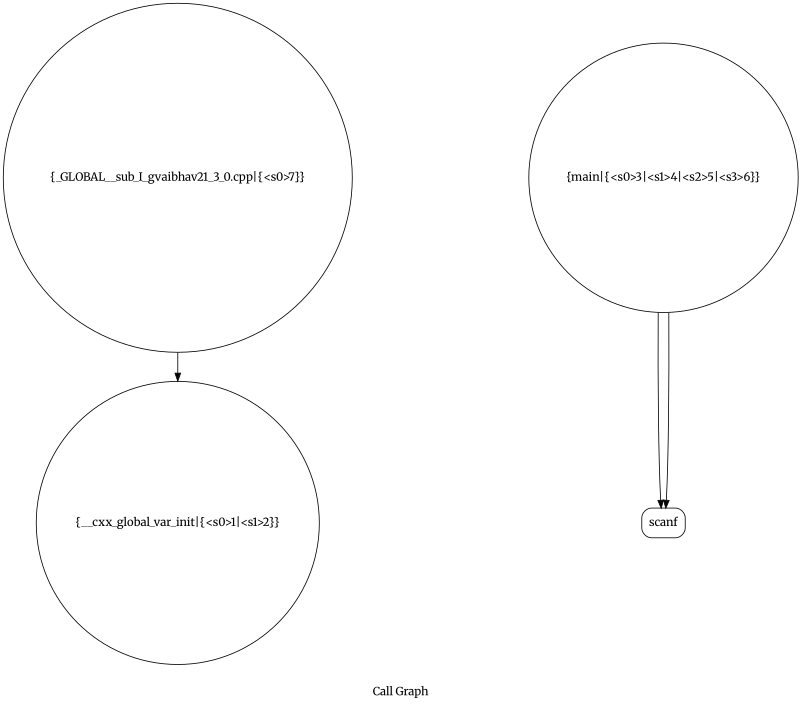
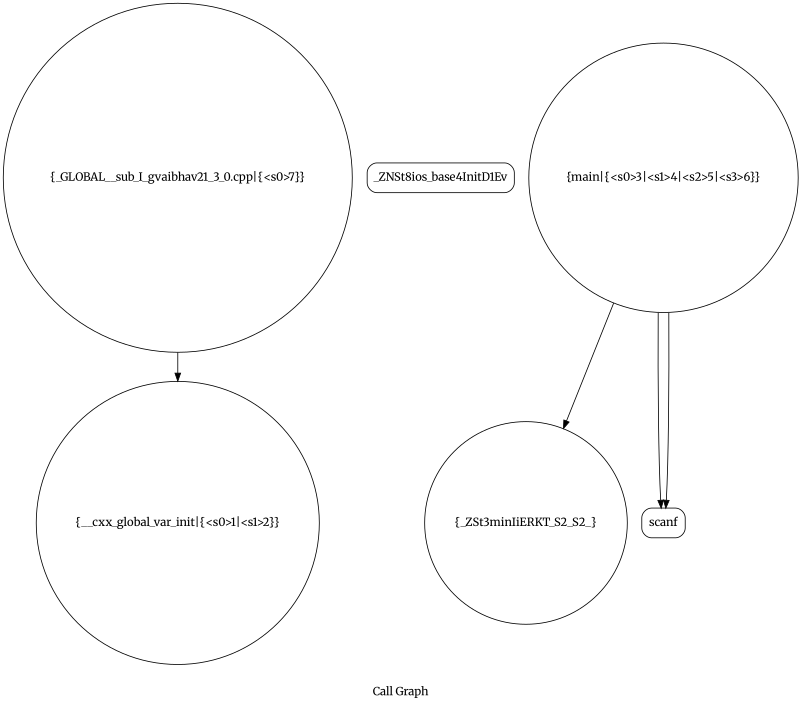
node "_ZNSt8ios_base4InitD1Ev": added
node "{_ZSt3minIiERKT_S2_S2_}": added
